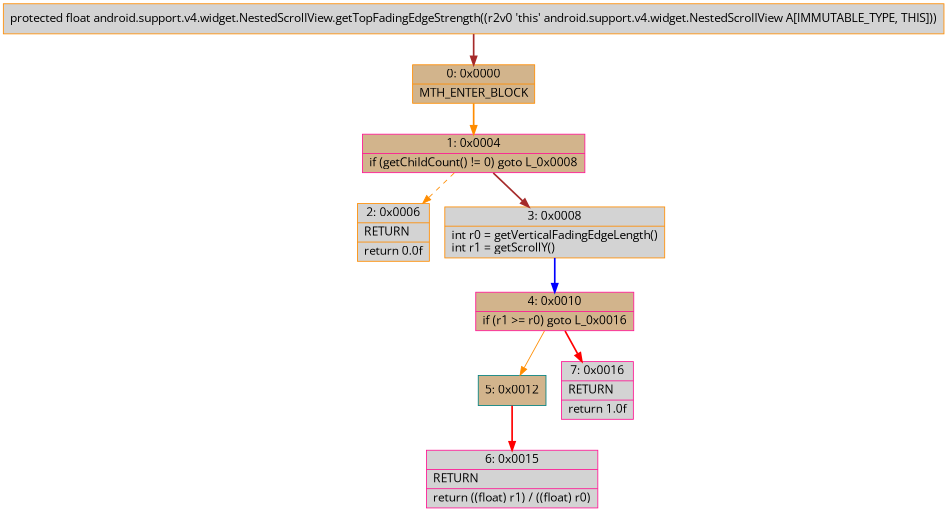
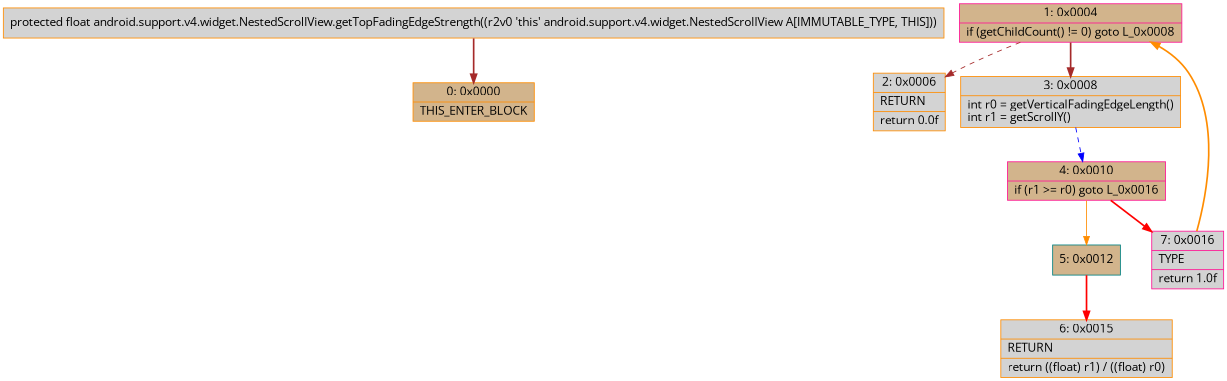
node "0: 0x0000": text "MTH_ENTER_BLOCK" -> "THIS_ENTER_BLOCK"
edge "0: 0x0000" -> "1: 0x0004": now "7: 0x0016" -> "1: 0x0004"
edge "1: 0x0004" -> "2: 0x0006": color darkorange -> brown
edge "3: 0x0008" -> "4: 0x0010": style bold -> dashed
node "7: 0x0016": text "RETURN" -> "TYPE"
node "6: 0x0015": color deeppink -> darkorange
